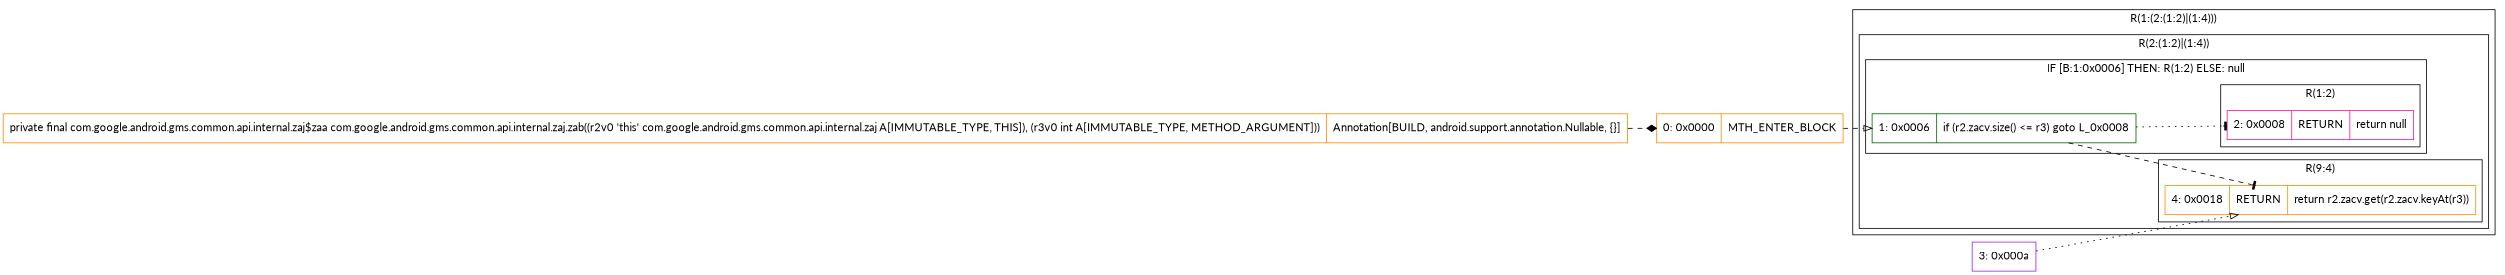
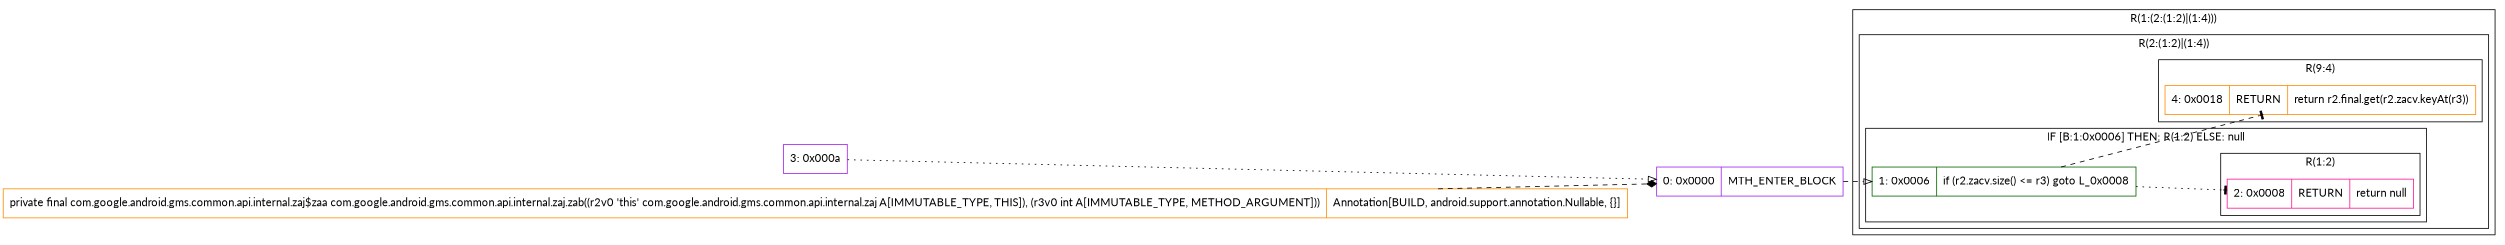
node "0: 0x0000": color darkorange -> purple
node "4: 0x0018": text "return r2.zacv.get(r2.zacv.keyAt(r3))" -> "return r2.final.get(r2.zacv.keyAt(r3))"
edge "3: 0x000a" -> "4: 0x0018": now "3: 0x000a" -> "0: 0x0000"
